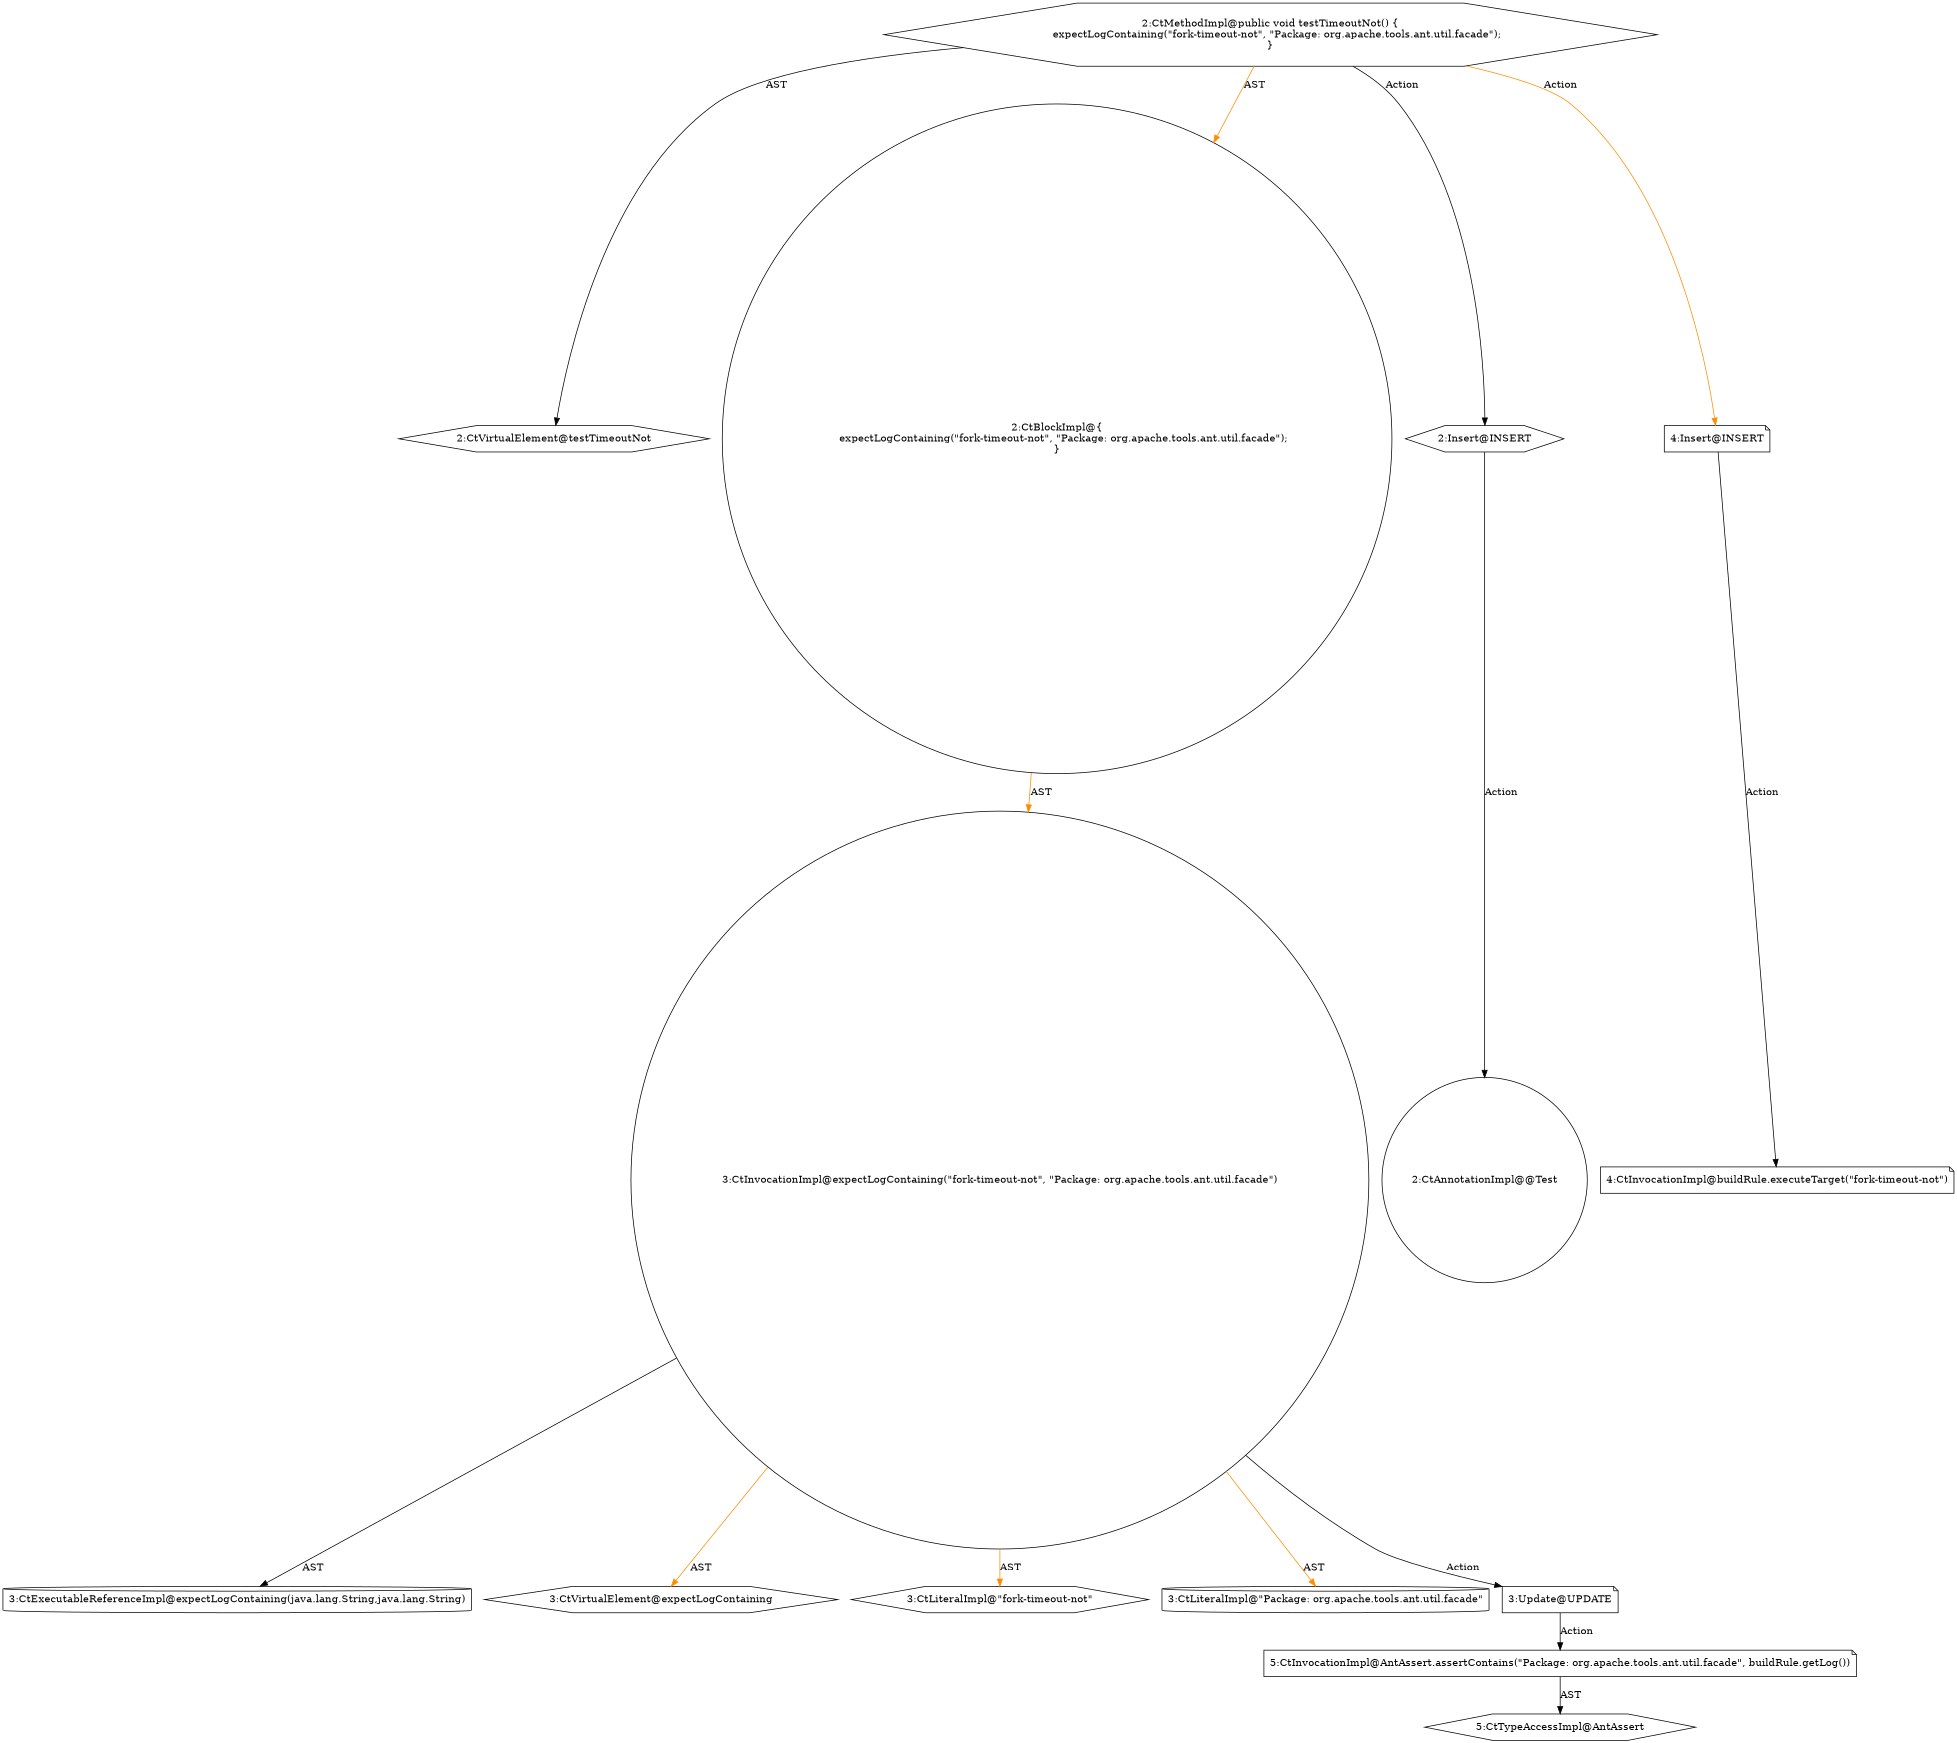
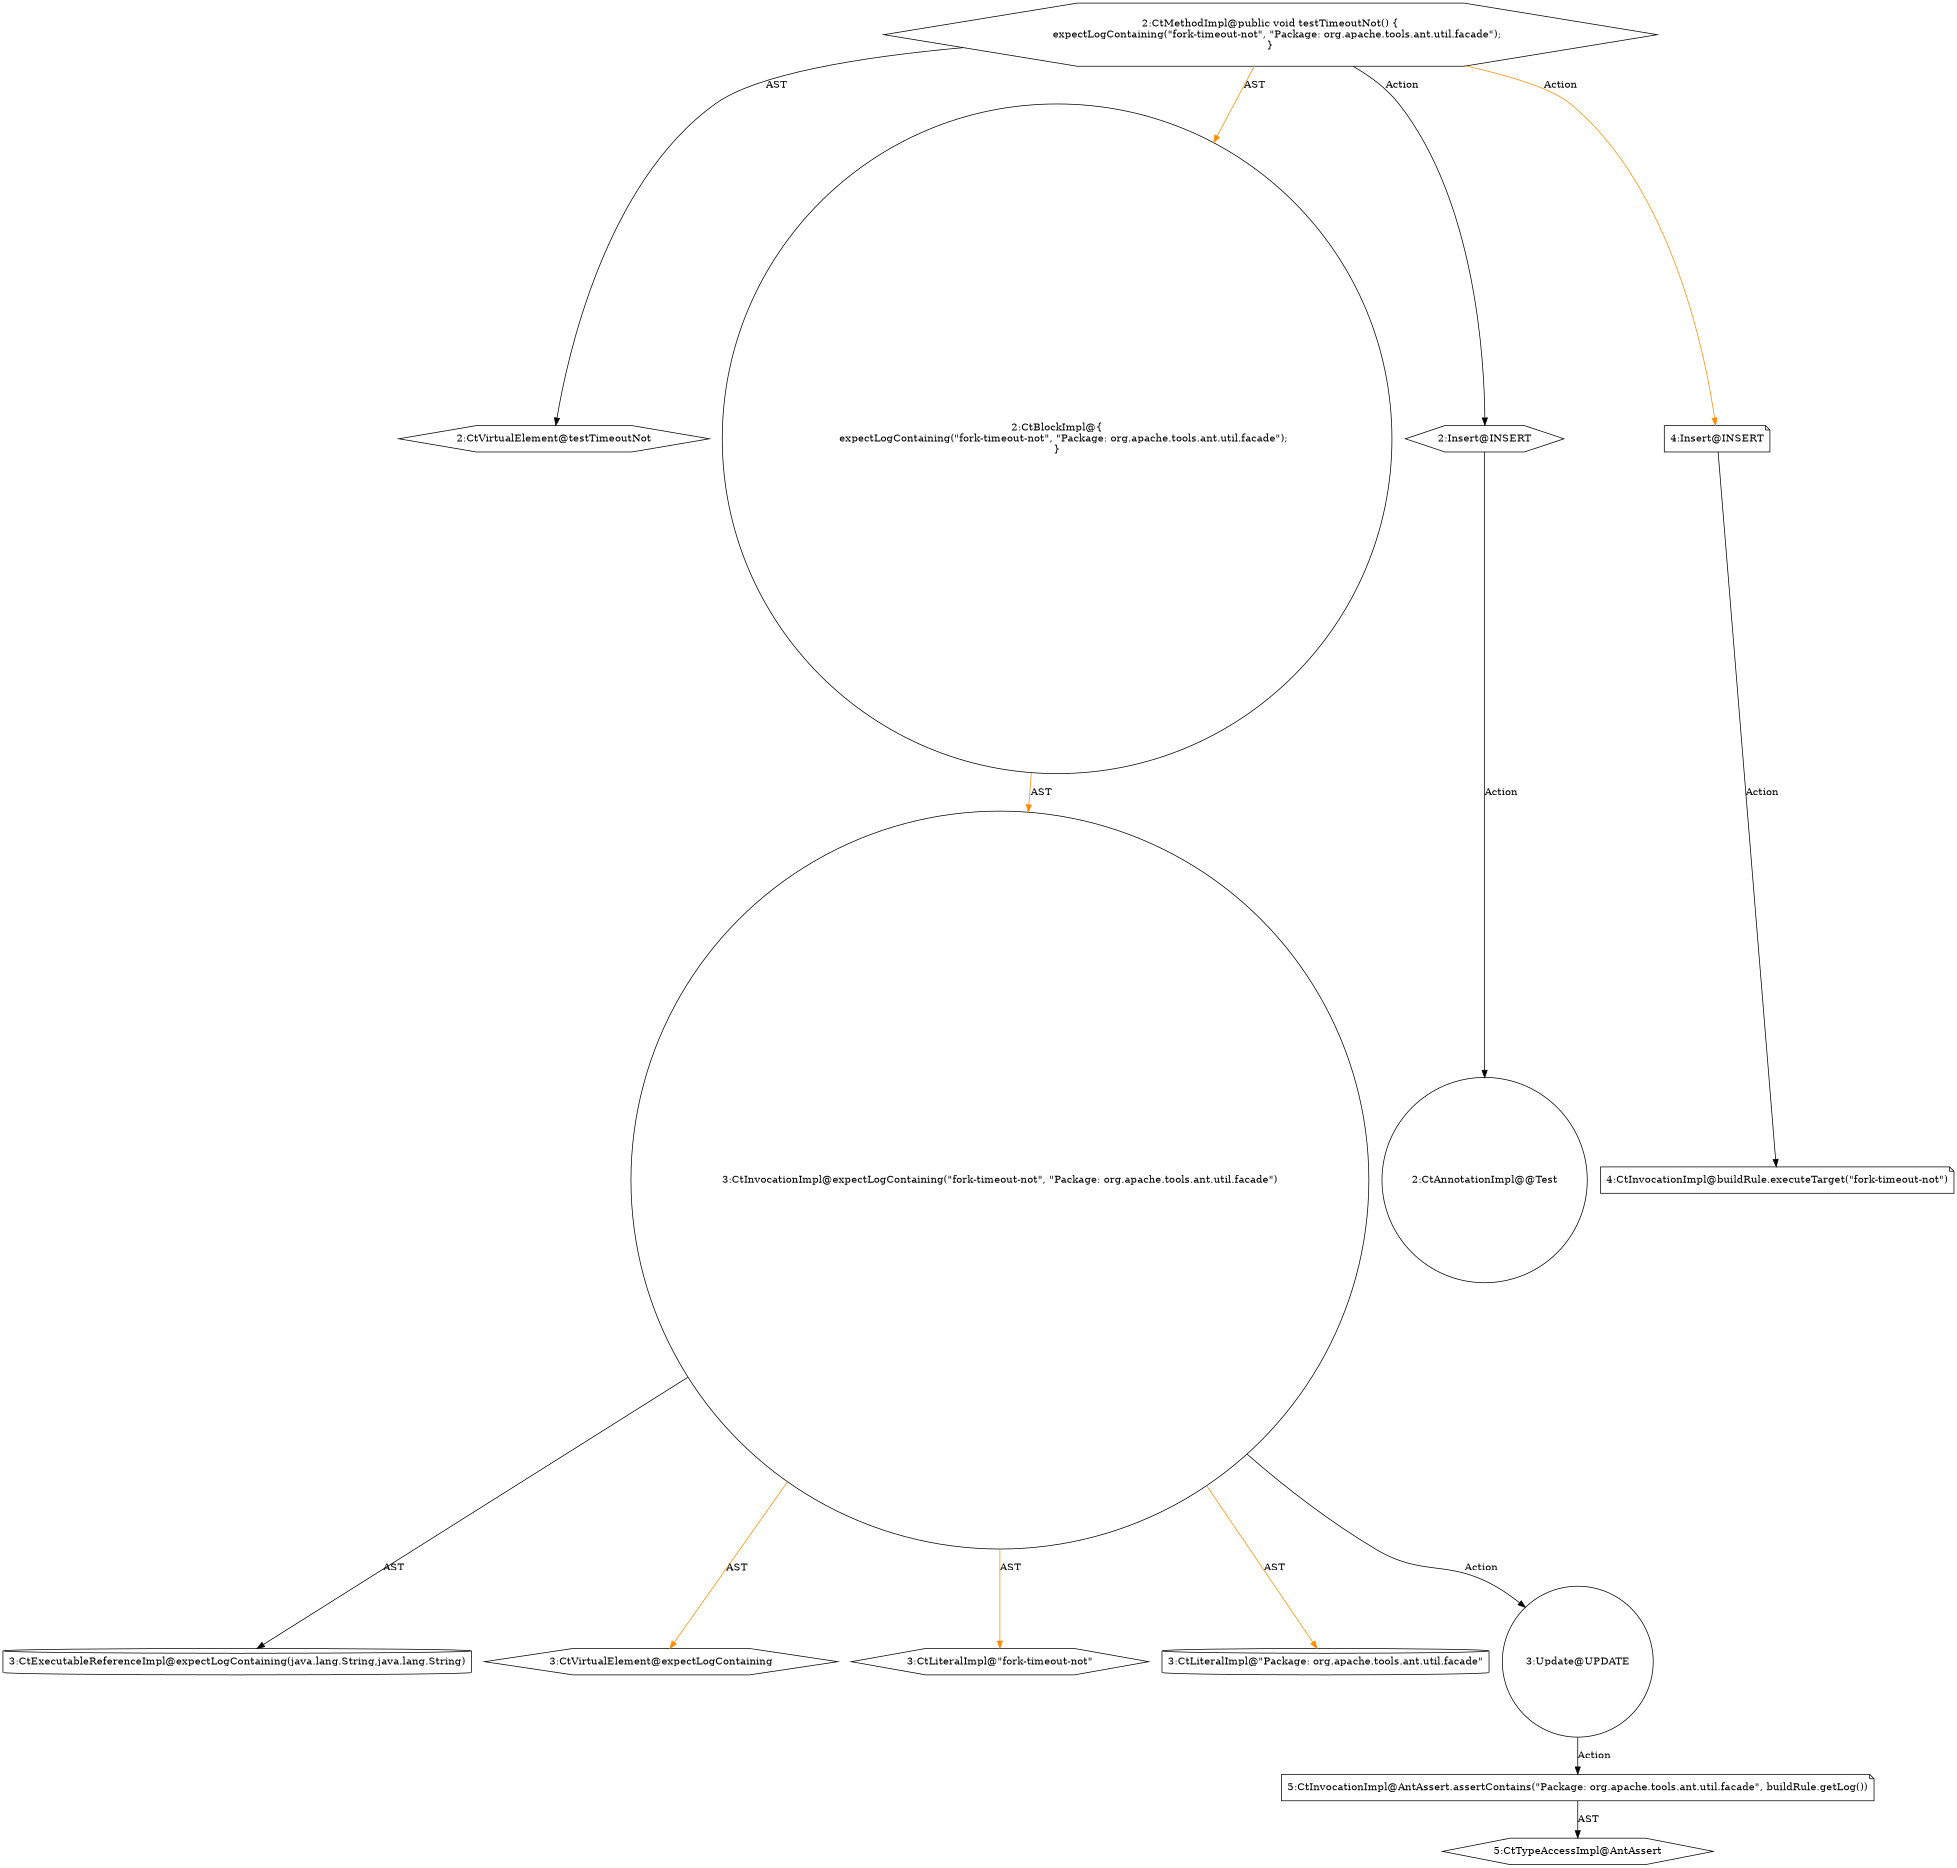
node "3:Update@UPDATE": shape note -> circle
